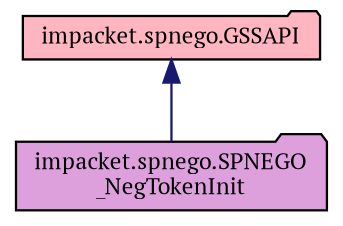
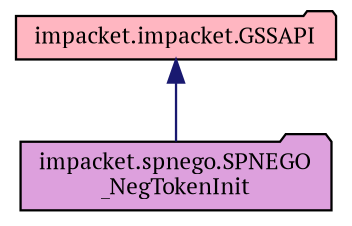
node "impacket.spnego.GSSAPI": label "impacket.spnego.GSSAPI" -> "impacket.impacket.GSSAPI"
